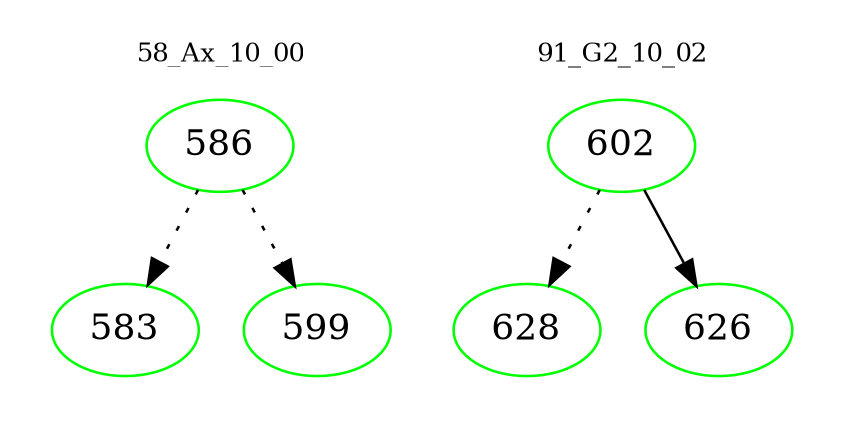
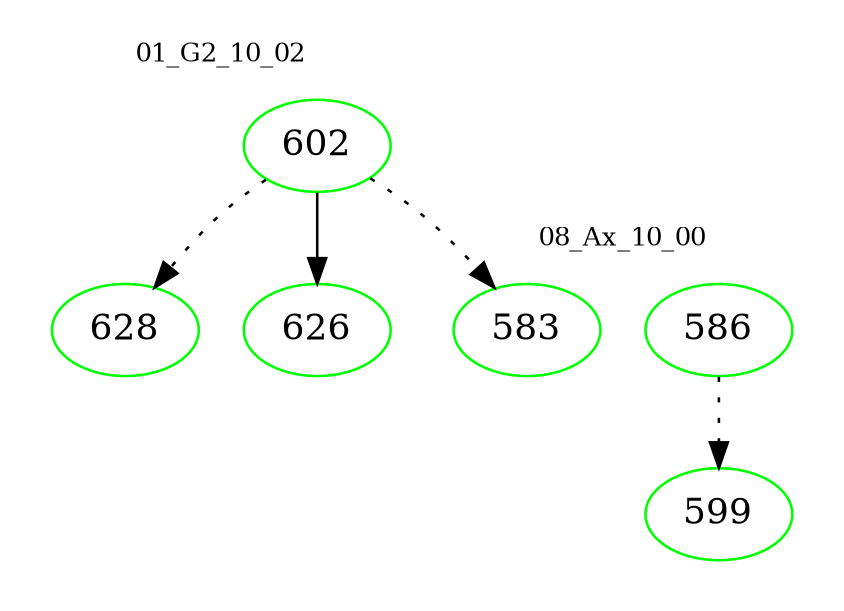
cluster "58_Ax_10_00": label "58_Ax_10_00" -> "08_Ax_10_00"
cluster "91_G2_10_02": label "91_G2_10_02" -> "01_G2_10_02"
edge "586" -> "583": now "602" -> "583"
